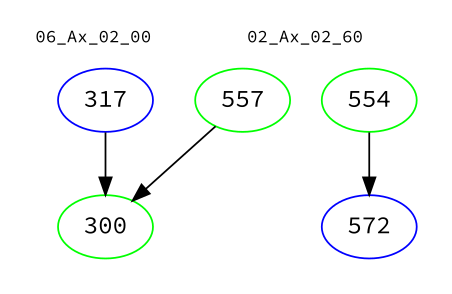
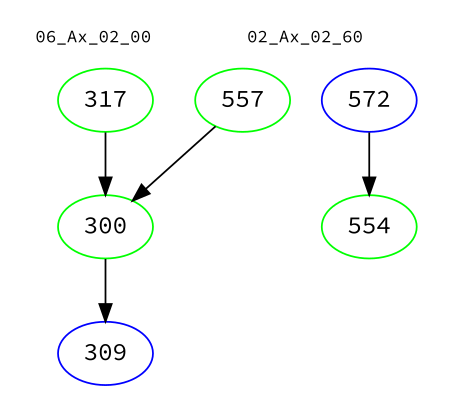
node "317": color blue -> green
edge "554" -> "572": reversed
node "309": added
